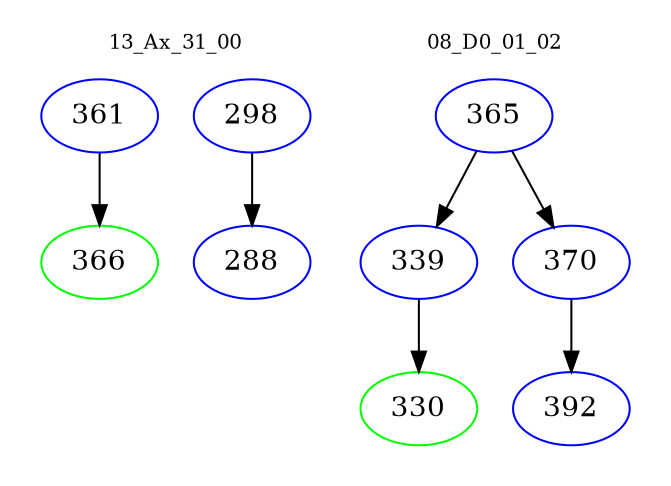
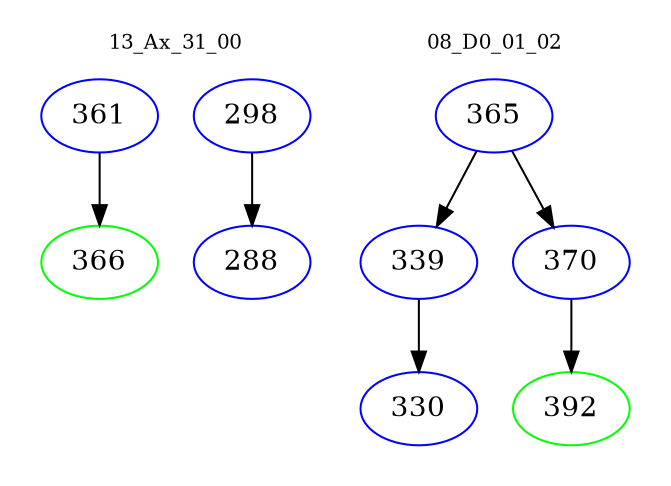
node "330": color green -> blue
node "392": color blue -> green
